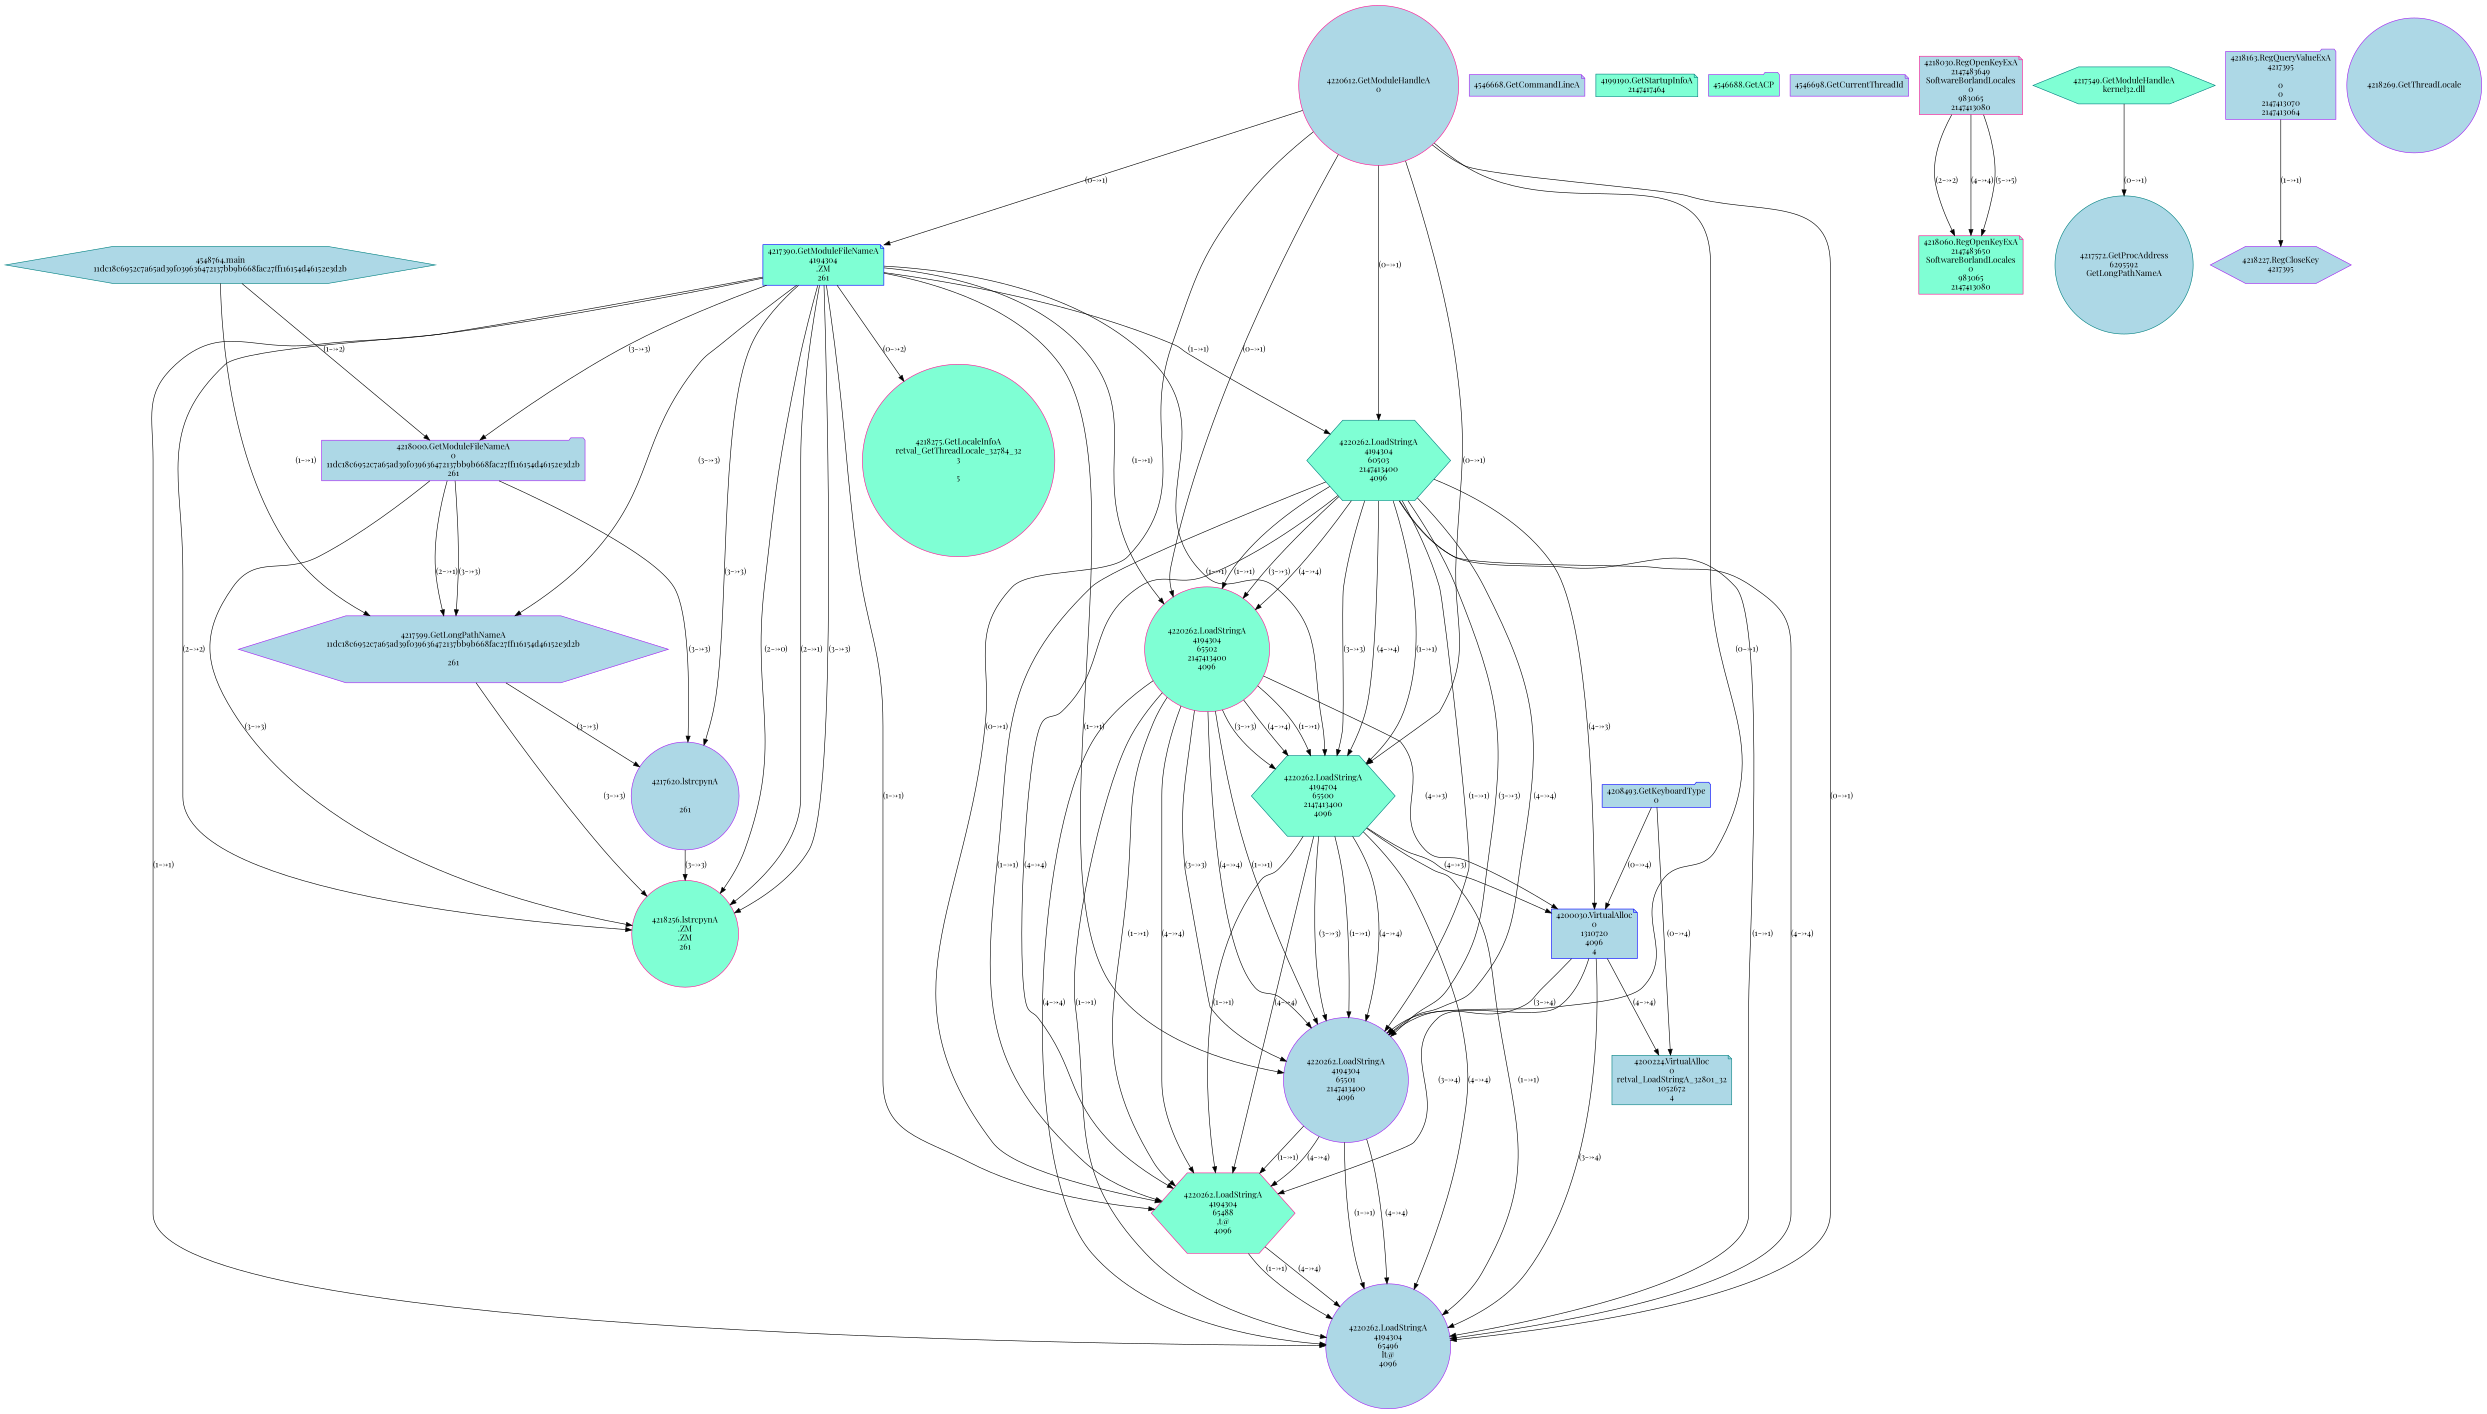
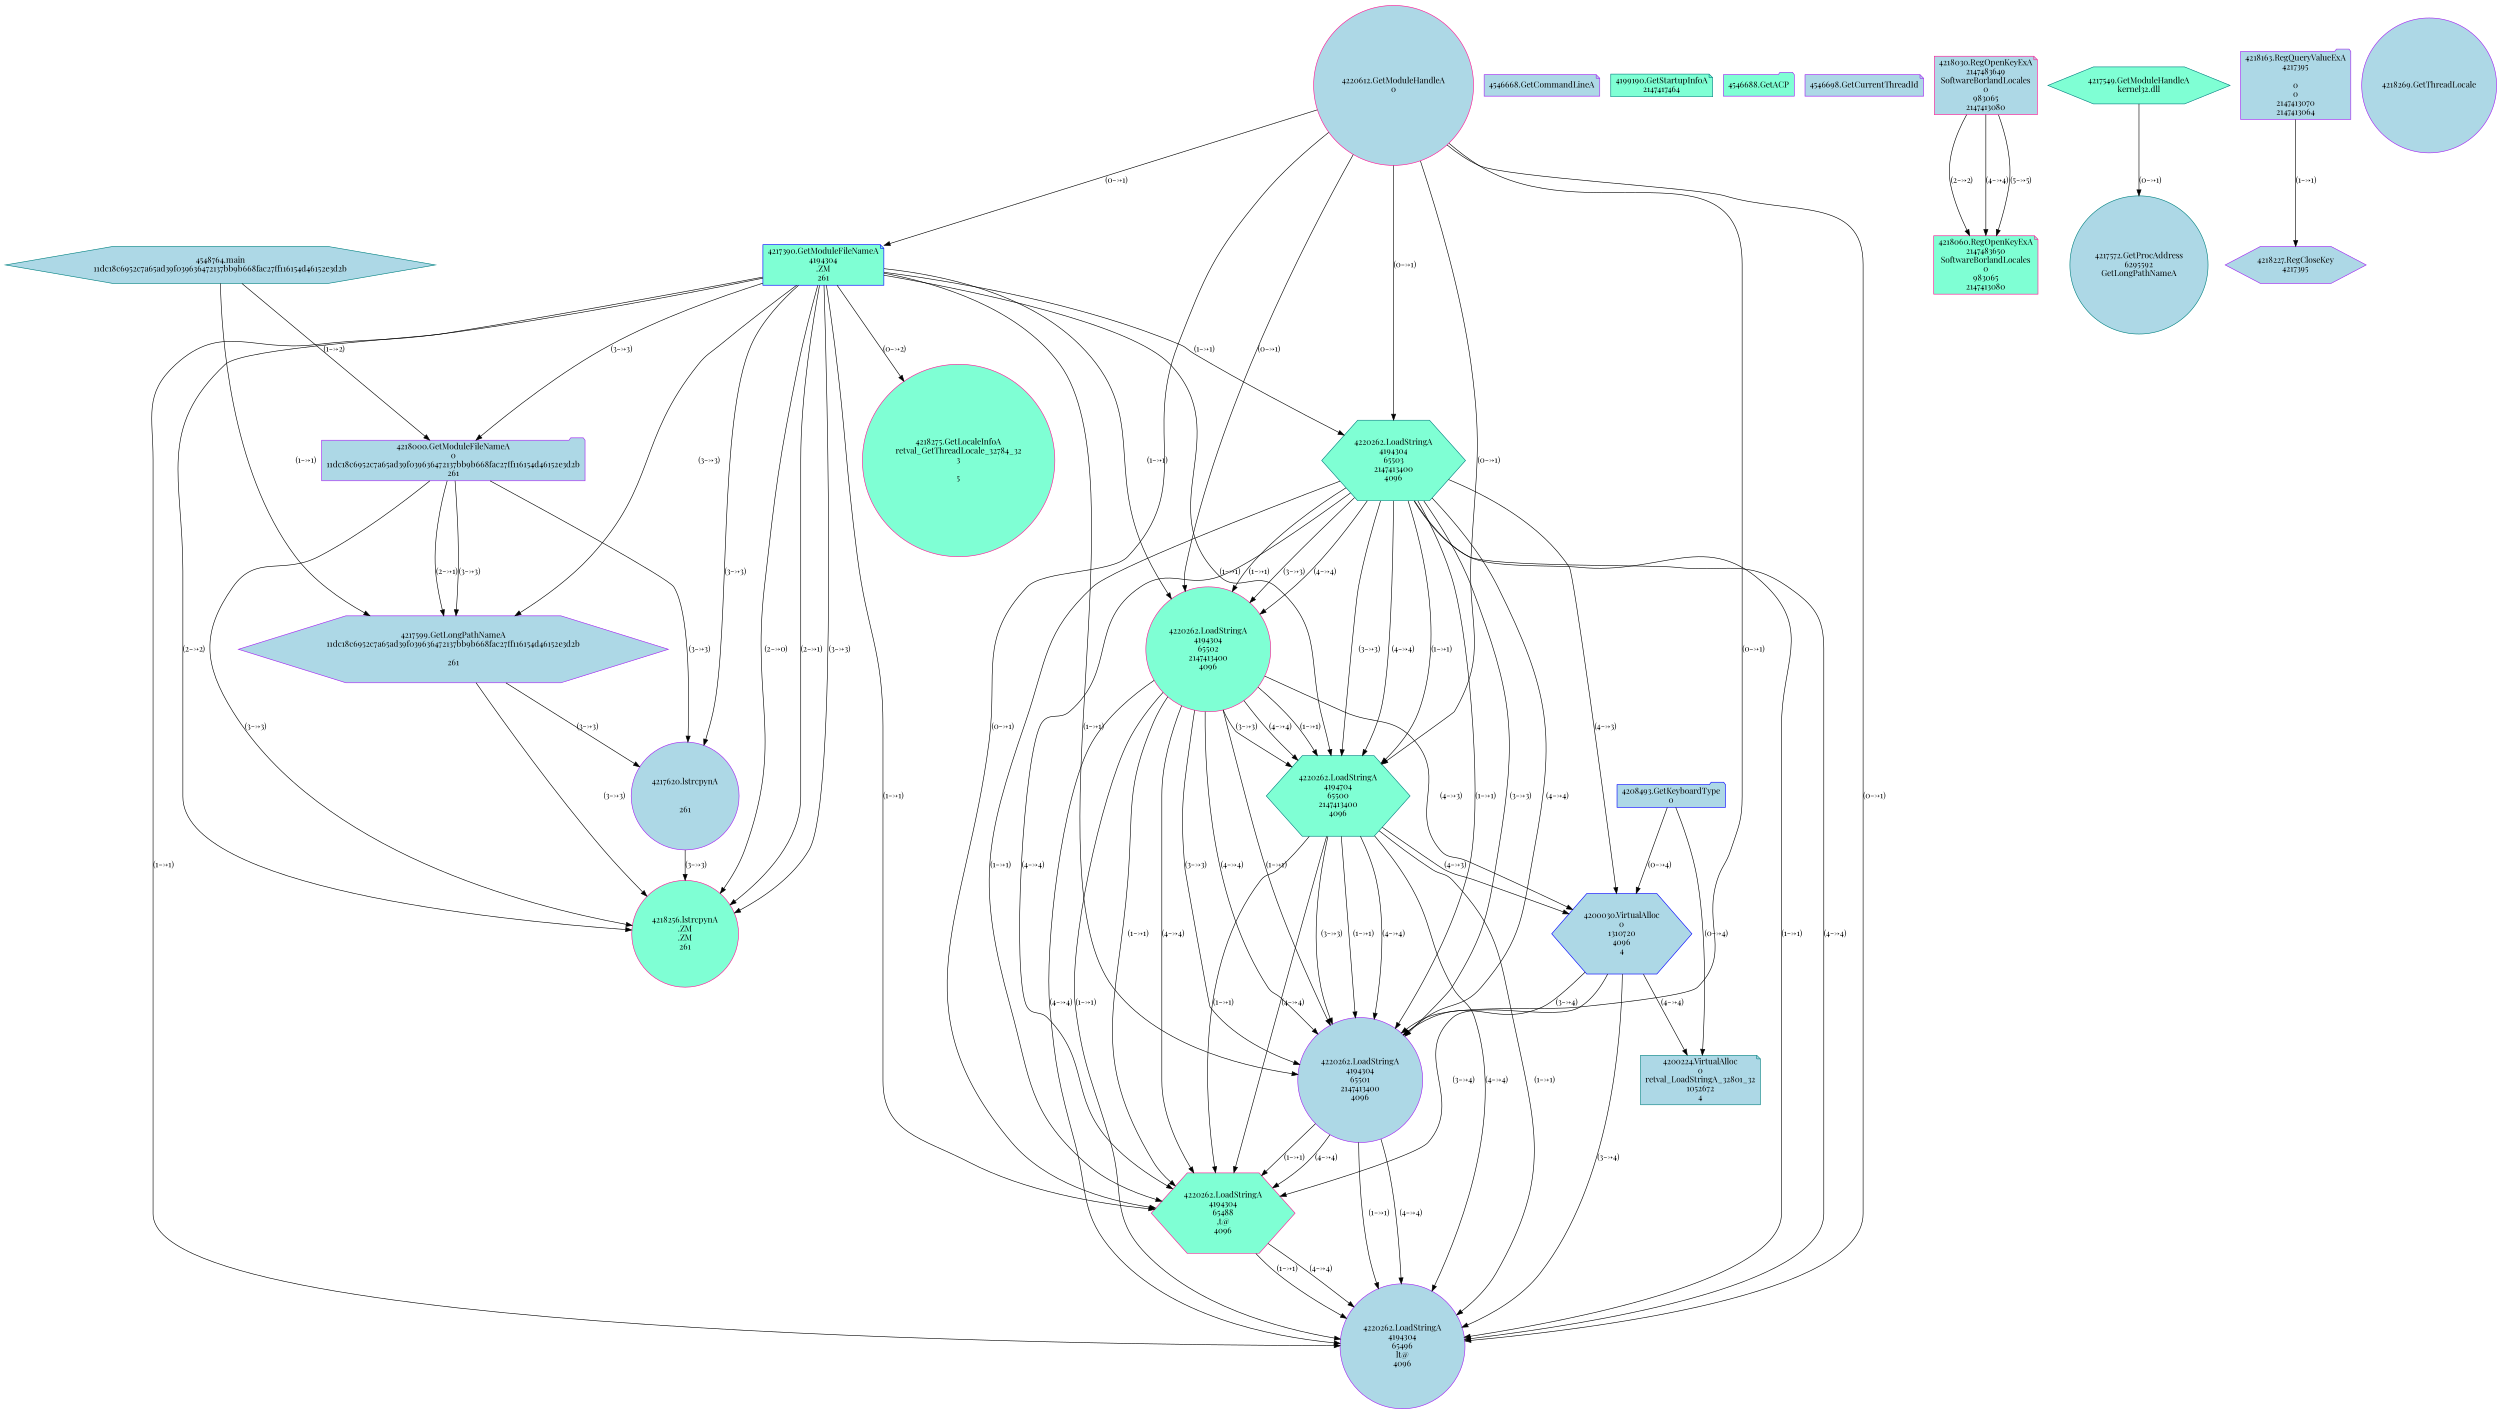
node "4220262.LoadStringA 4194304 60503 2147413400 4096": label "4220262.LoadStringA 4194304 60503 2147413400 4096" -> "4220262.LoadStringA 4194304 65503 2147413400 4096"
node "4200030.VirtualAlloc 0 1310720 4096 4": shape note -> hexagon
